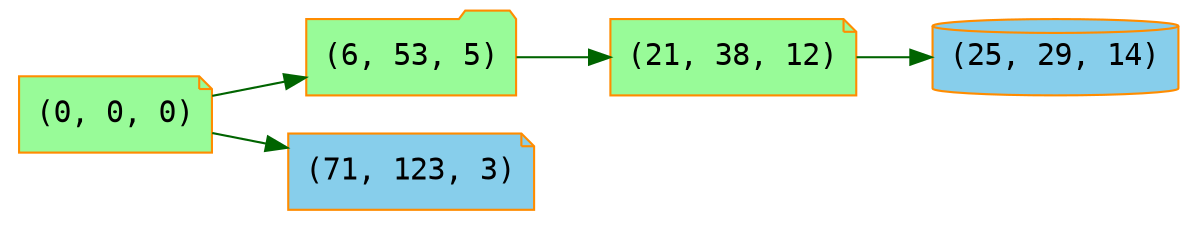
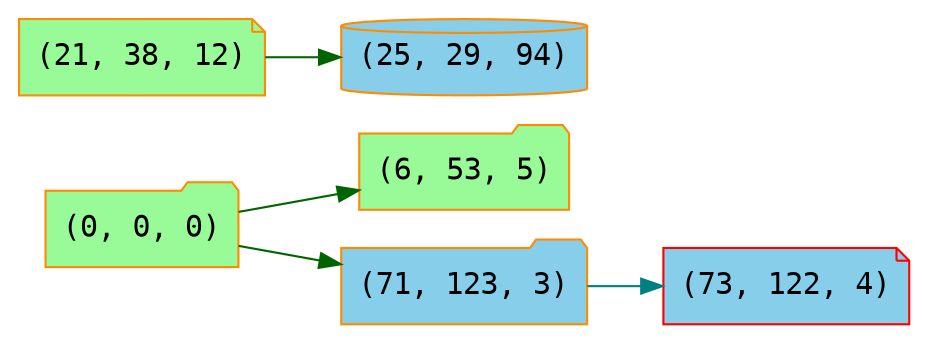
edge "(6, 53, 5)" -> "(21, 38, 12)": removed
node "(25, 29, 14)": label "(25, 29, 14)" -> "(25, 29, 94)"
node "(0, 0, 0)": shape note -> folder
node "(71, 123, 3)": shape note -> folder
node "(73, 122, 4)": added
